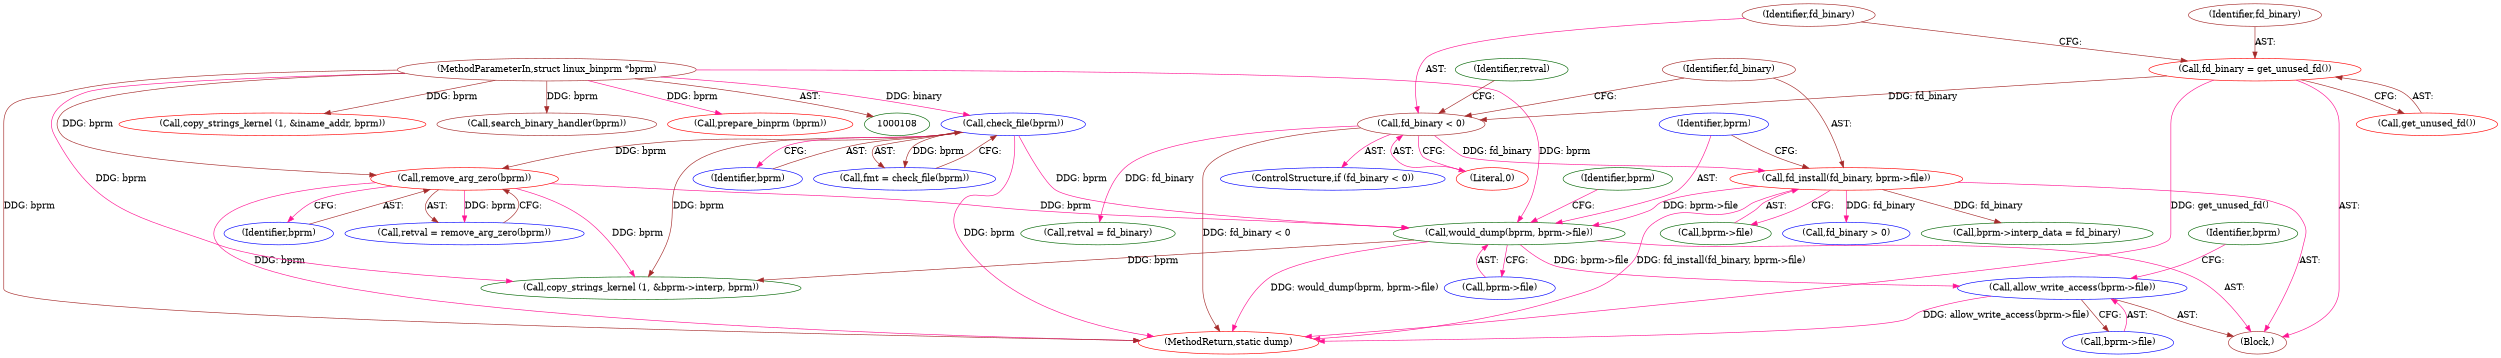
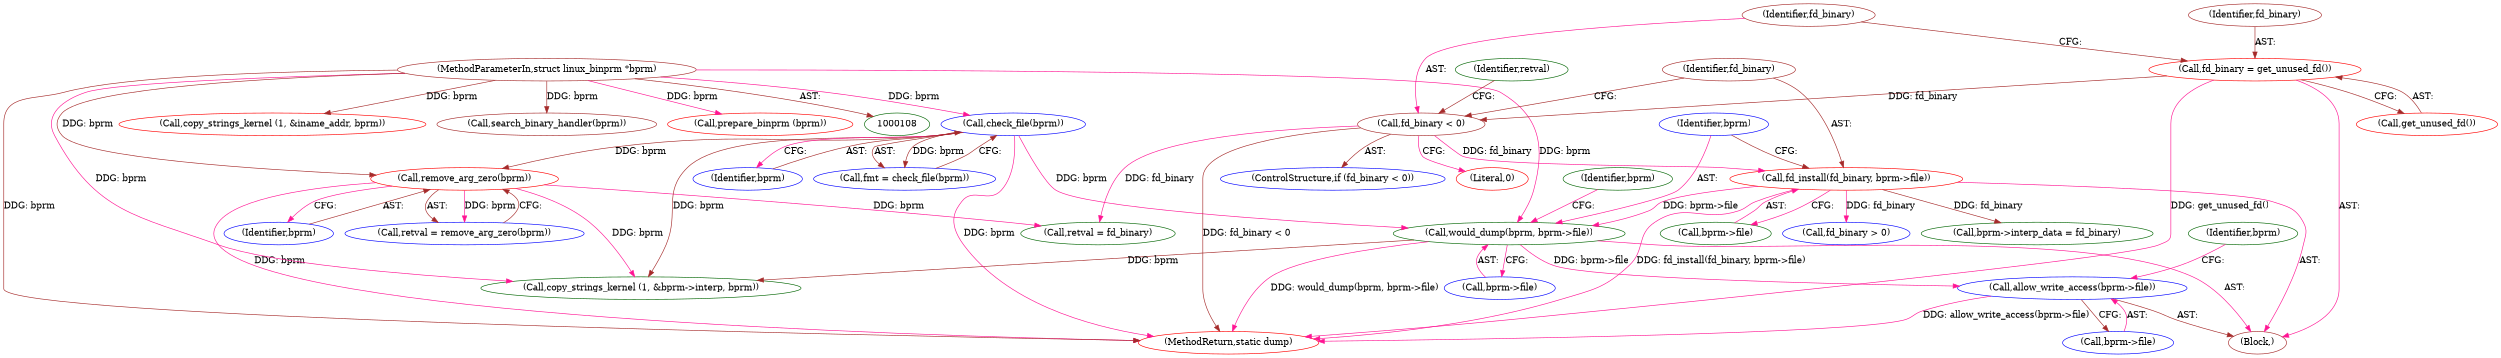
edge "(MethodParameterIn,struct linux_binprm *bprm)" -> "(Call,check_file(bprm))": label "DDG: binary" -> "DDG: bprm"
edge "(Call,fd_binary < 0)" -> "(ControlStructure,if (fd_binary < 0))": color deeppink -> brown
edge "(Literal,0)" -> "(Call,fd_binary < 0)": removed, label "AST:"
edge "(Call,remove_arg_zero(bprm))" -> "(Call,would_dump(bprm, bprm->file))": now "(Call,remove_arg_zero(bprm))" -> "(Call,retval = fd_binary)"
